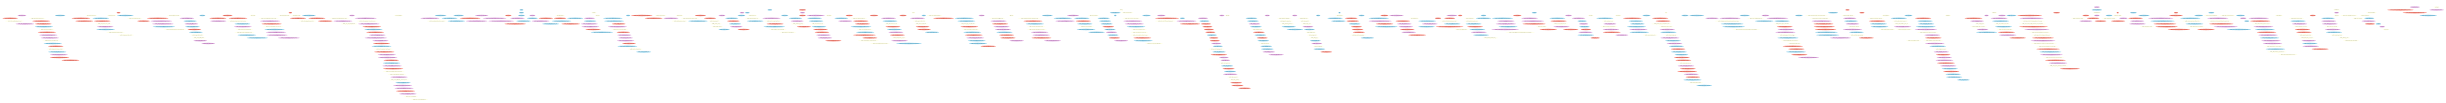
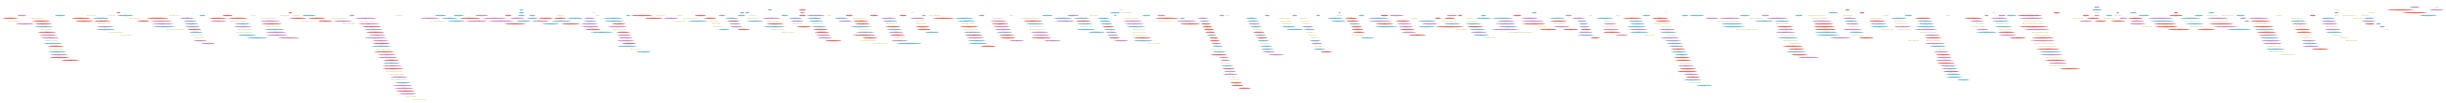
node "acs2015__commute_schedule__12_00_pm_to_3_59_pm": fillcolor plum -> salmon
